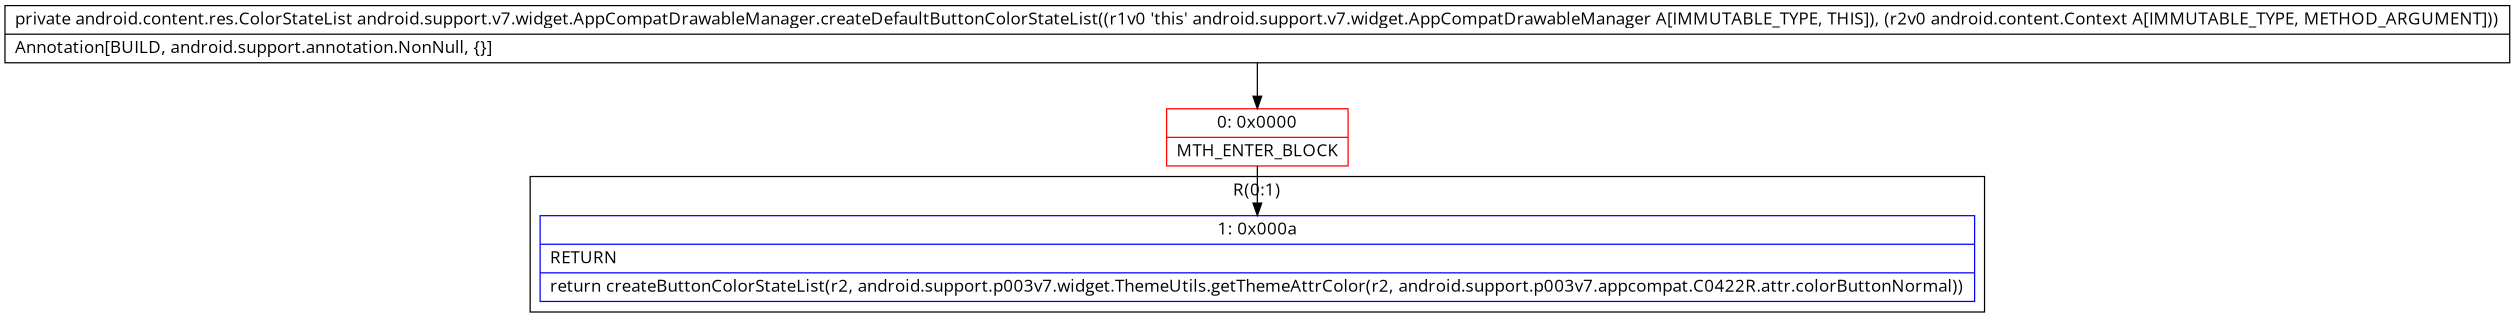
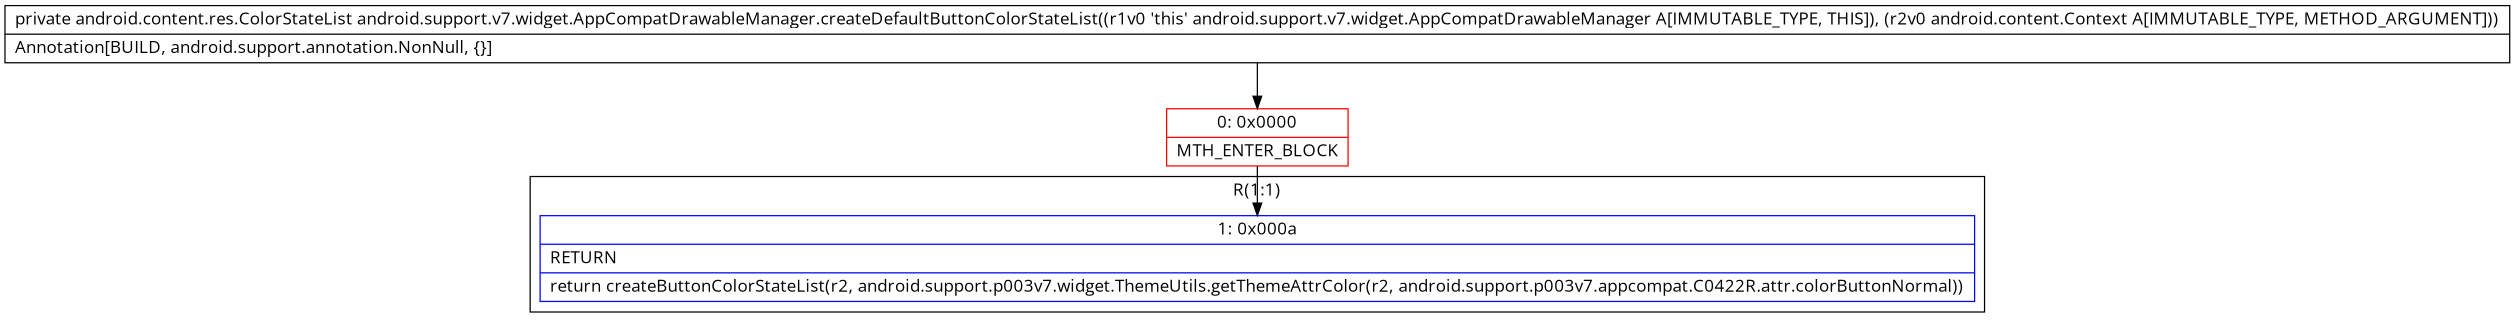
cluster "R(0:1)": label "R(0:1)" -> "R(1:1)"
